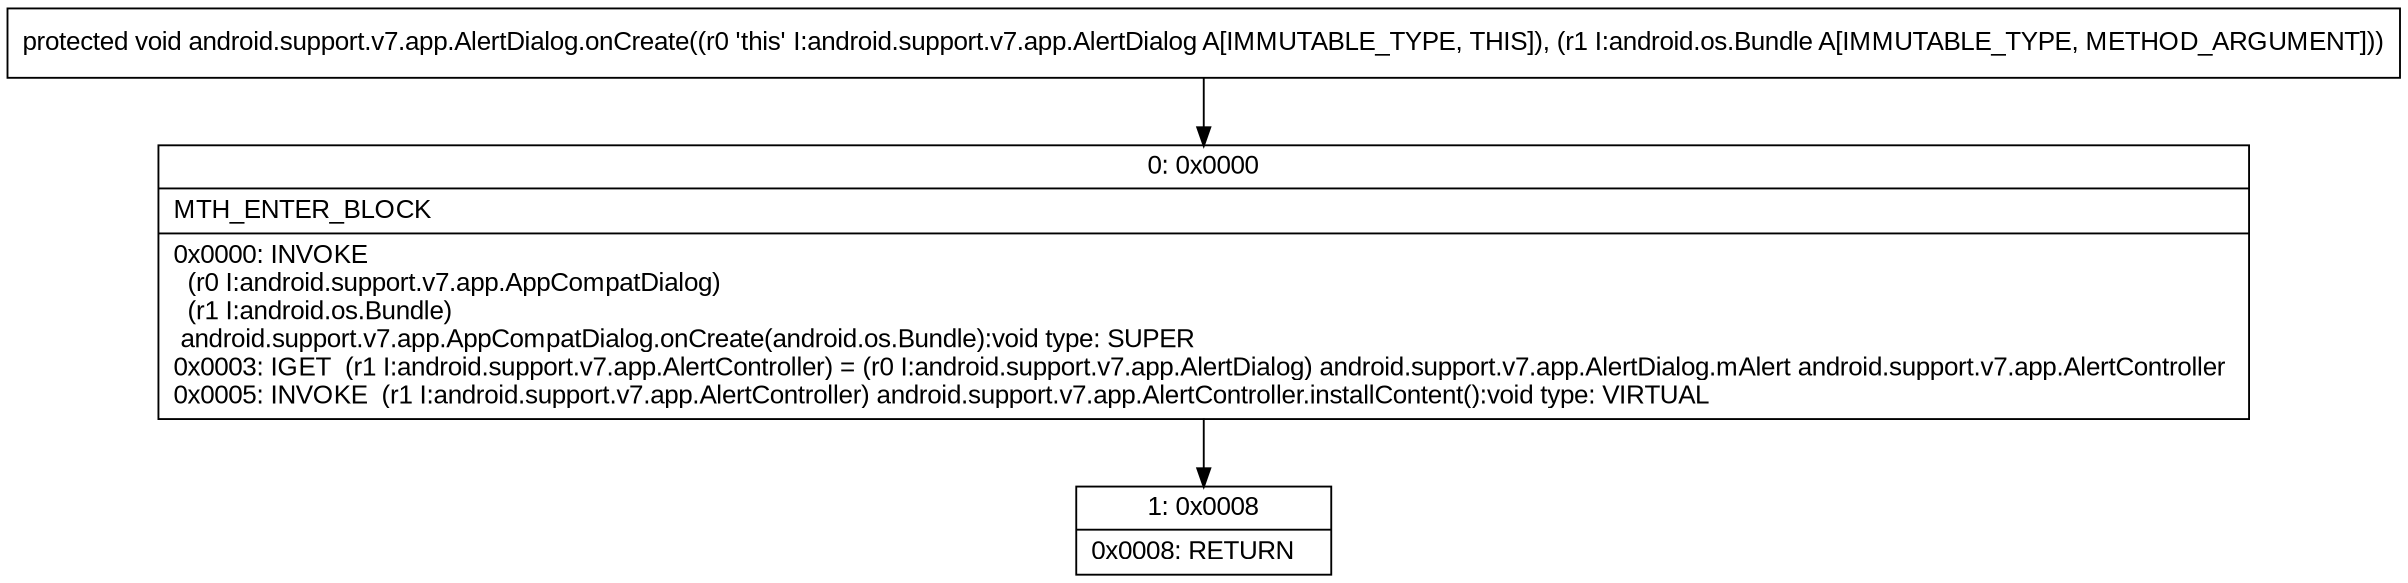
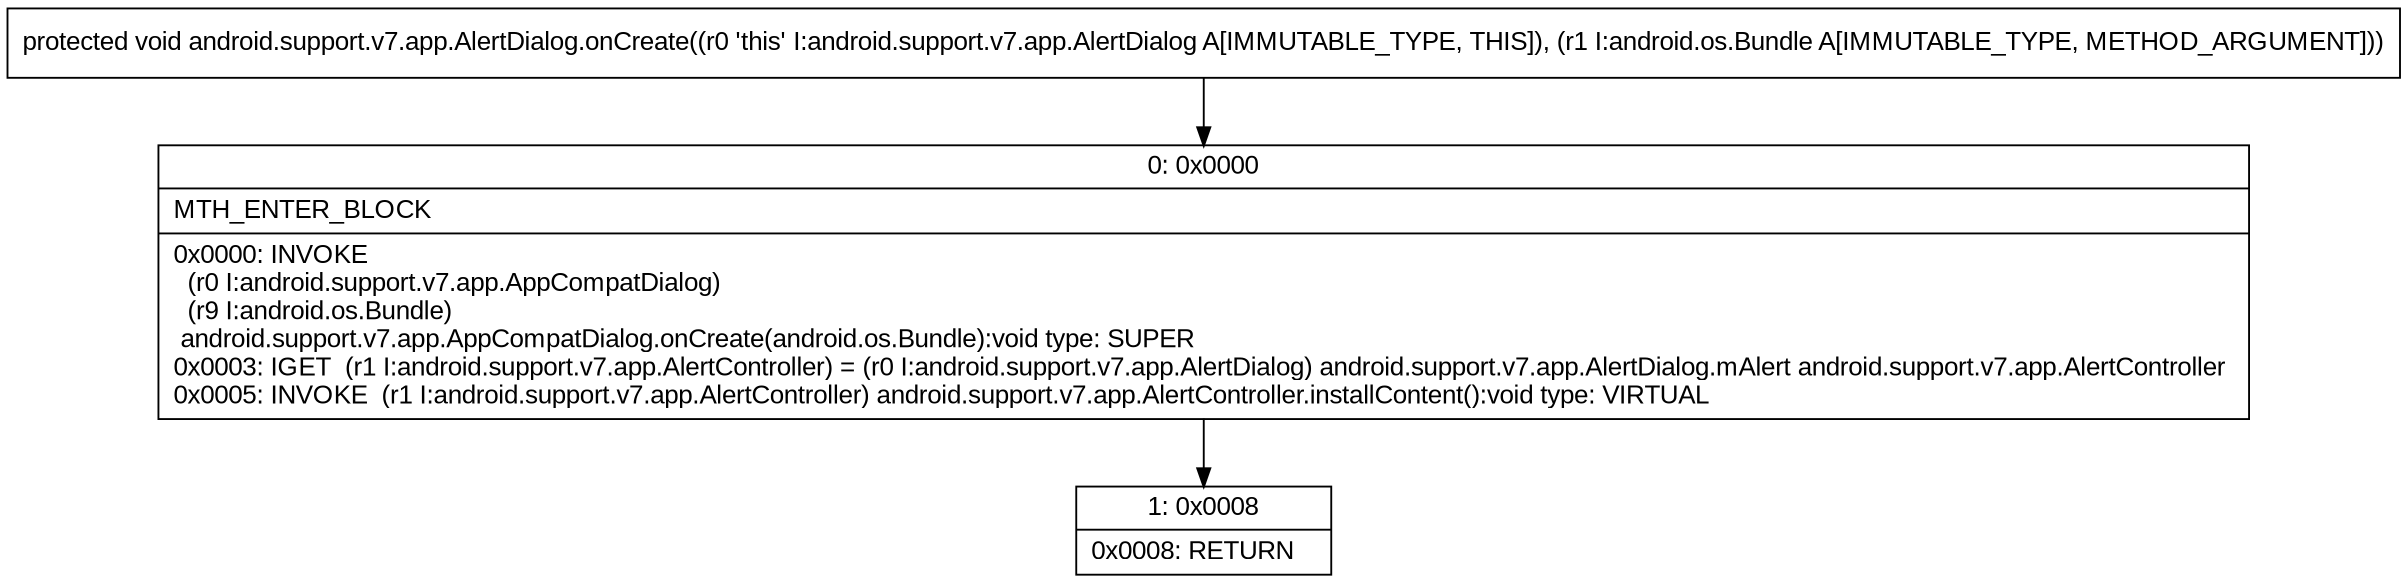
node "0: 0x0000": text "(r1 I:android.os.Bundle)" -> "(r9 I:android.os.Bundle)"
